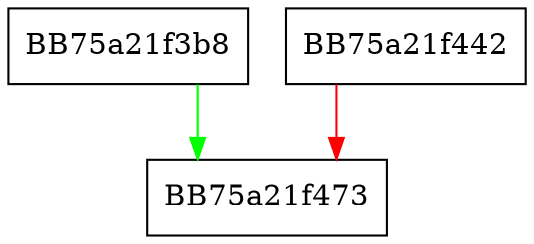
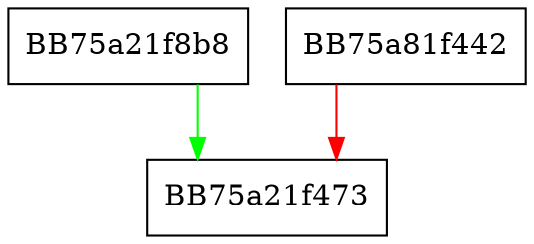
node "BB75a21f3b8": label "BB75a21f3b8" -> "BB75a21f8b8"
node "BB75a21f442": label "BB75a21f442" -> "BB75a81f442"
